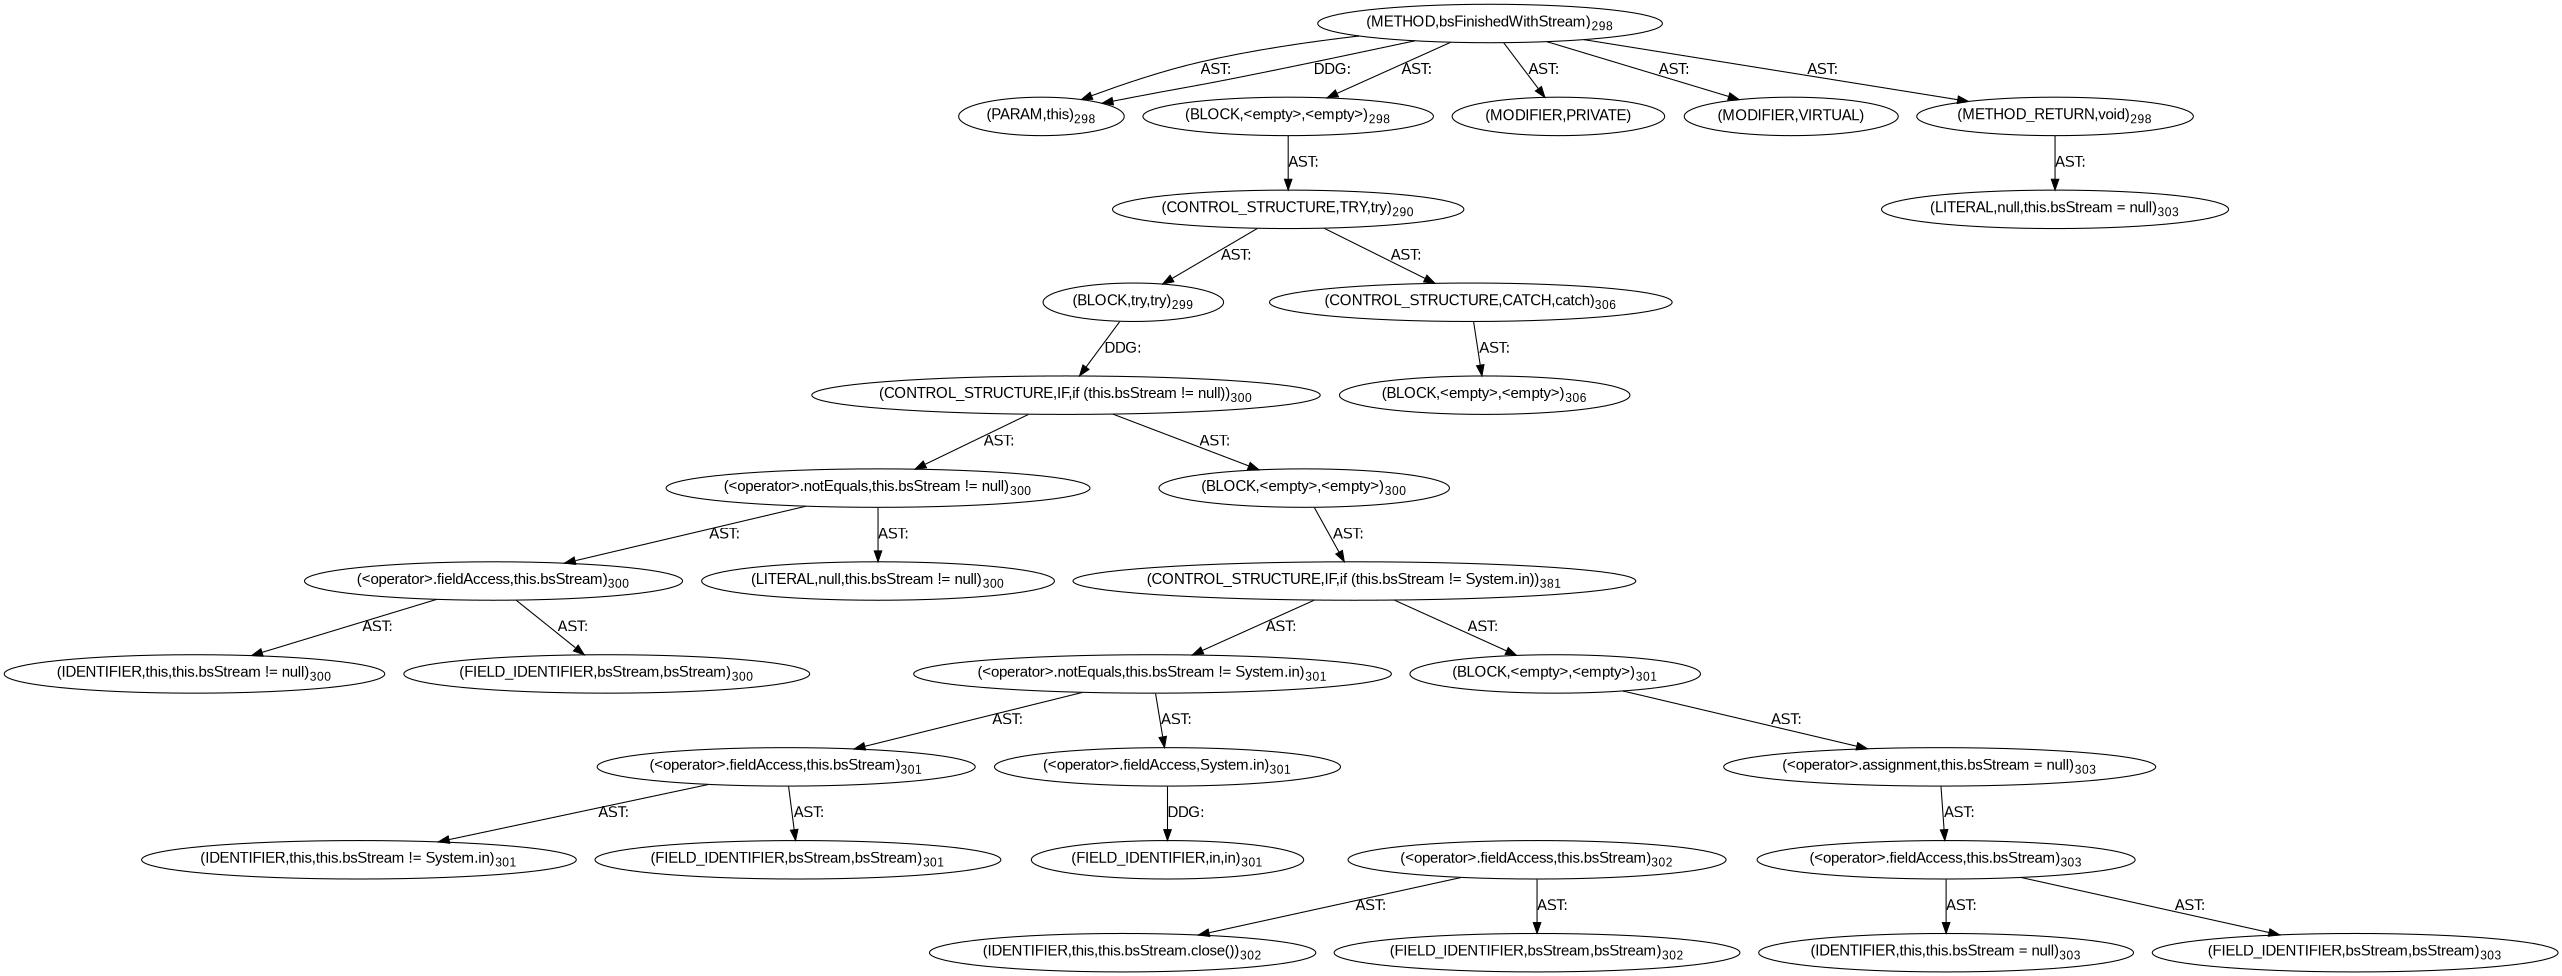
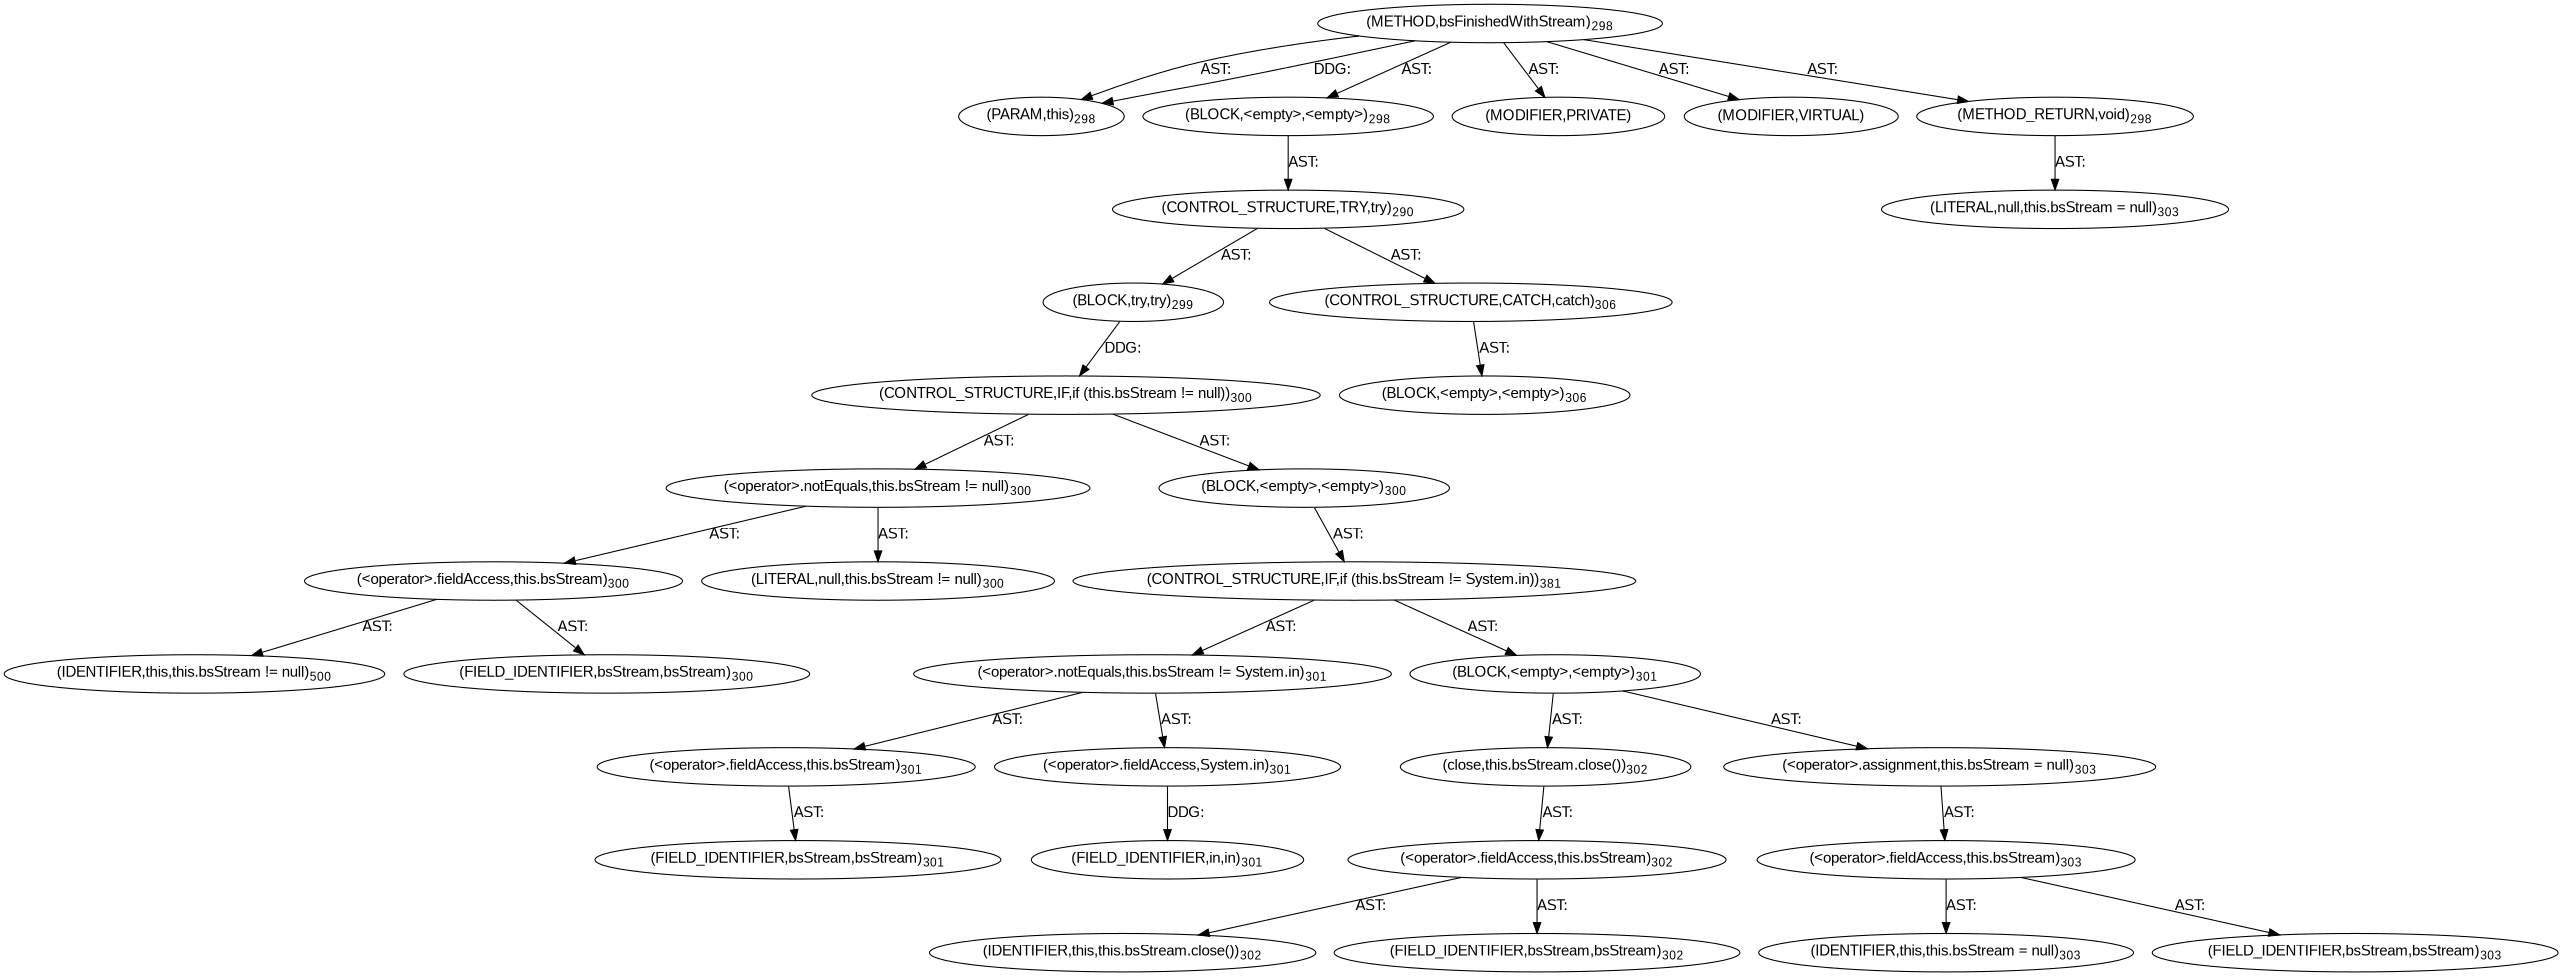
node "(IDENTIFIER,this,this.bsStream != null)": text "300" -> "500"
node "(close,this.bsStream.close())": added
node "(IDENTIFIER,this,this.bsStream != System.in)": removed
